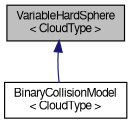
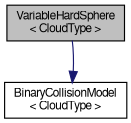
edge "BinaryCollisionModel < CloudType >" -> "VariableHardSphere < CloudType >": reversed
